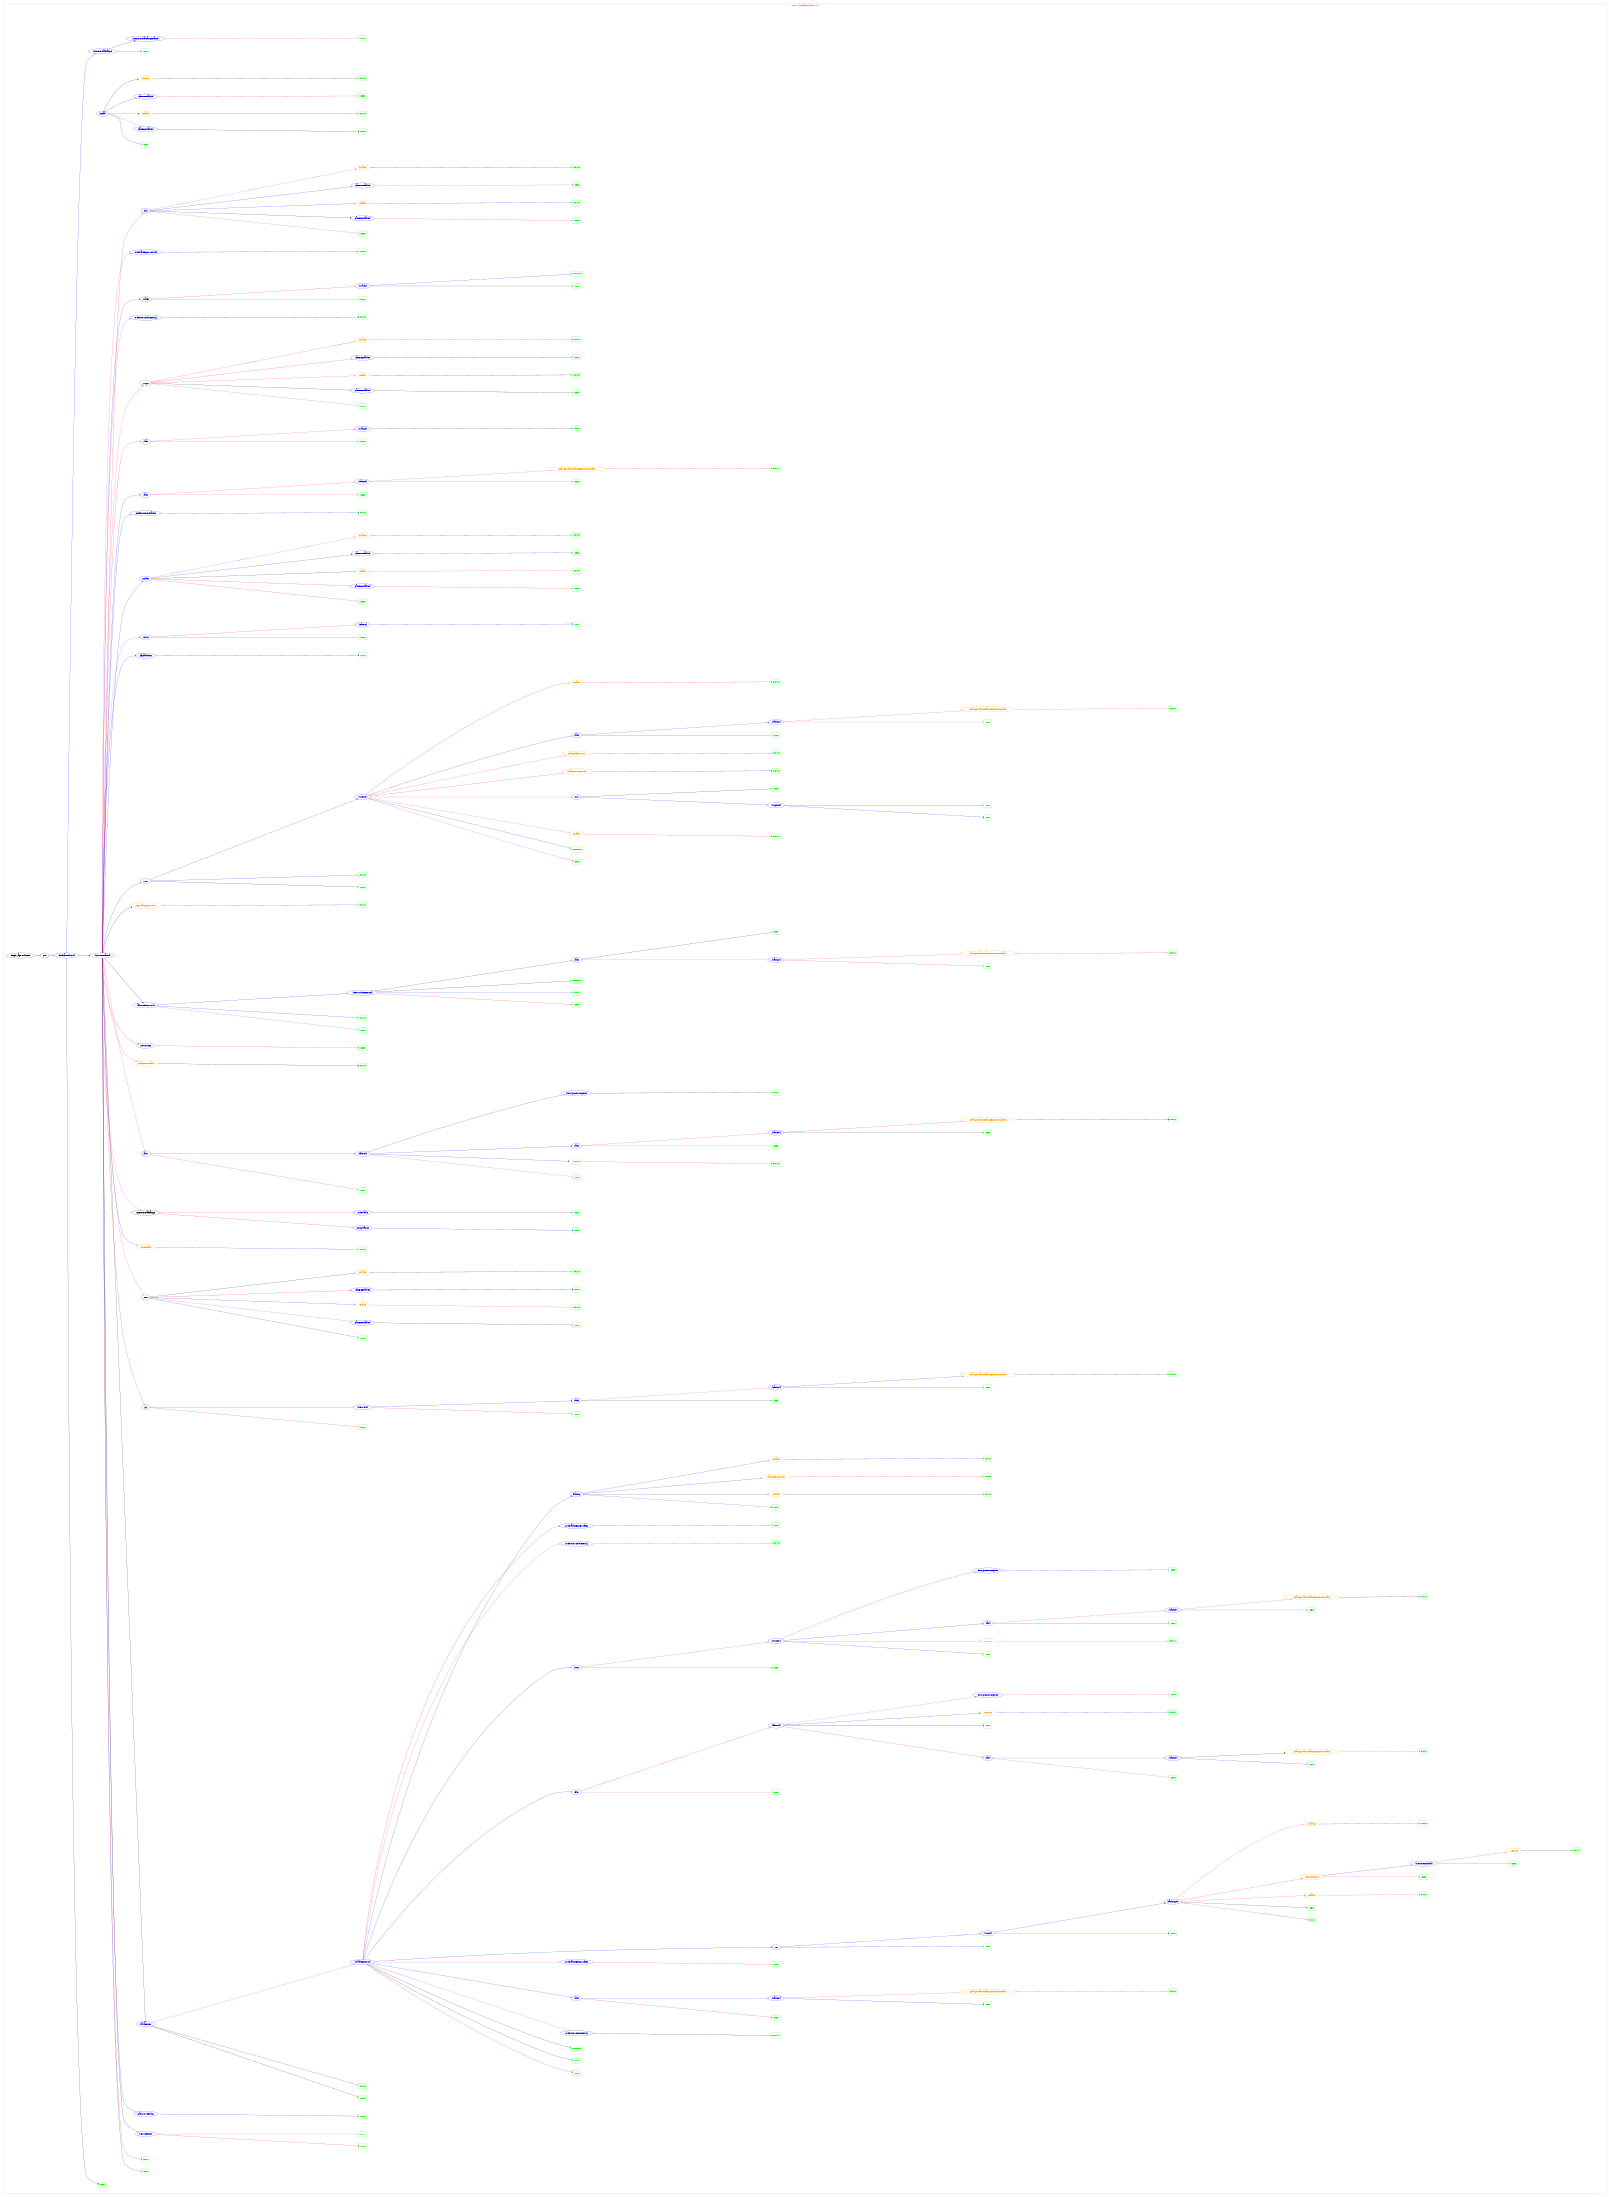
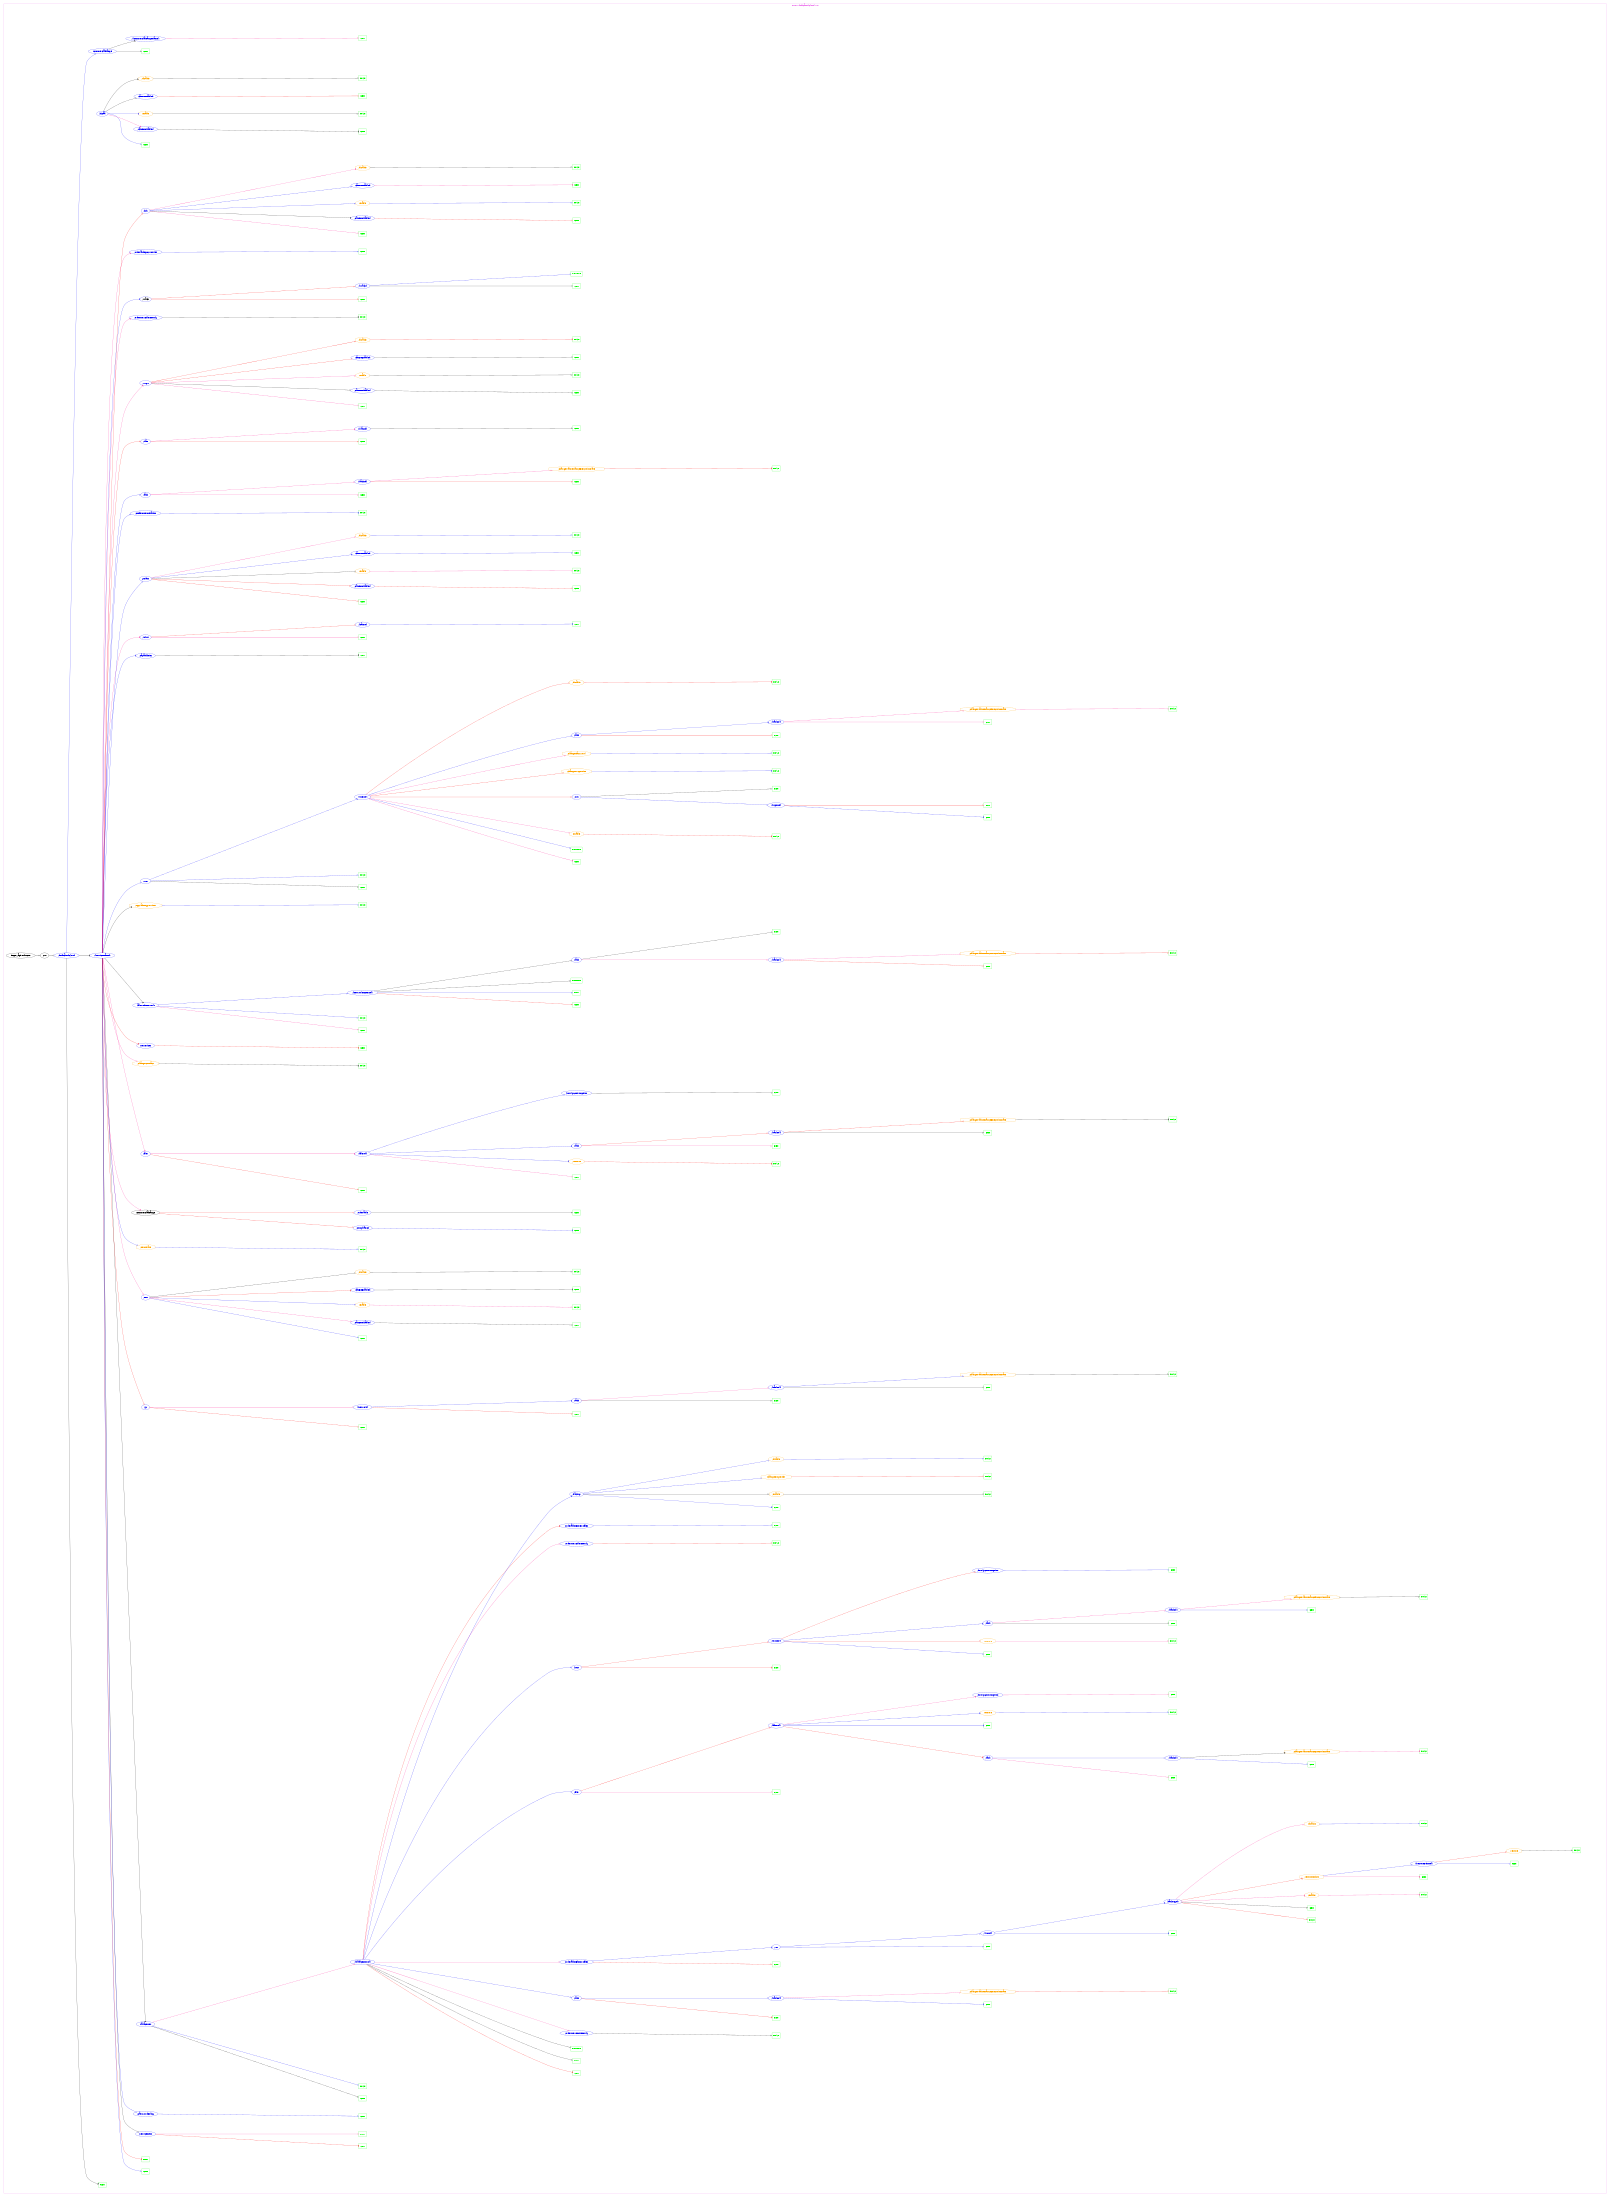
edge "/{datacenterId}" -> "/vm": now "/orderableFilerProfiles" -> "/vm"
